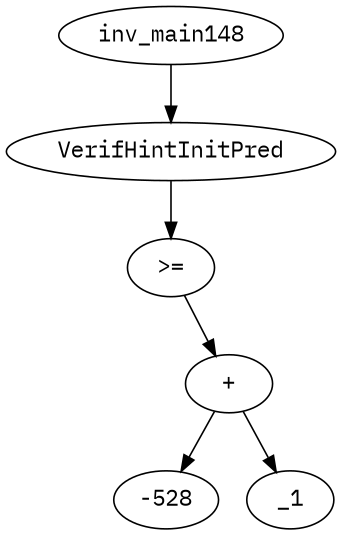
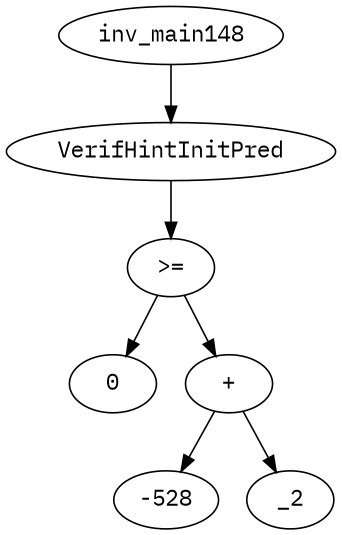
node "0": added
node "_1": label "_1" -> "_2"
